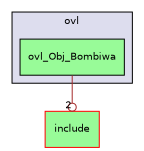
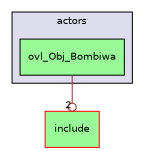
cluster "ovl": label "ovl" -> "actors"
